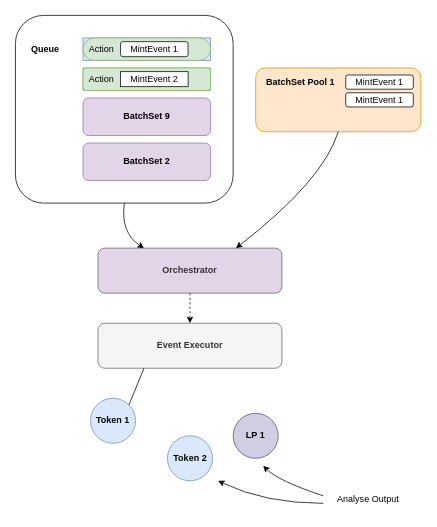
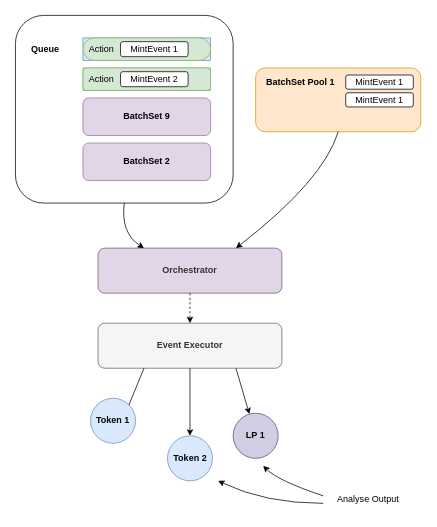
node "MintEvent 2": shape rectangle -> rounded rectangle
edge "Event Executor" -> "LP 1": added
edge "Event Executor" -> "Token 2": added
